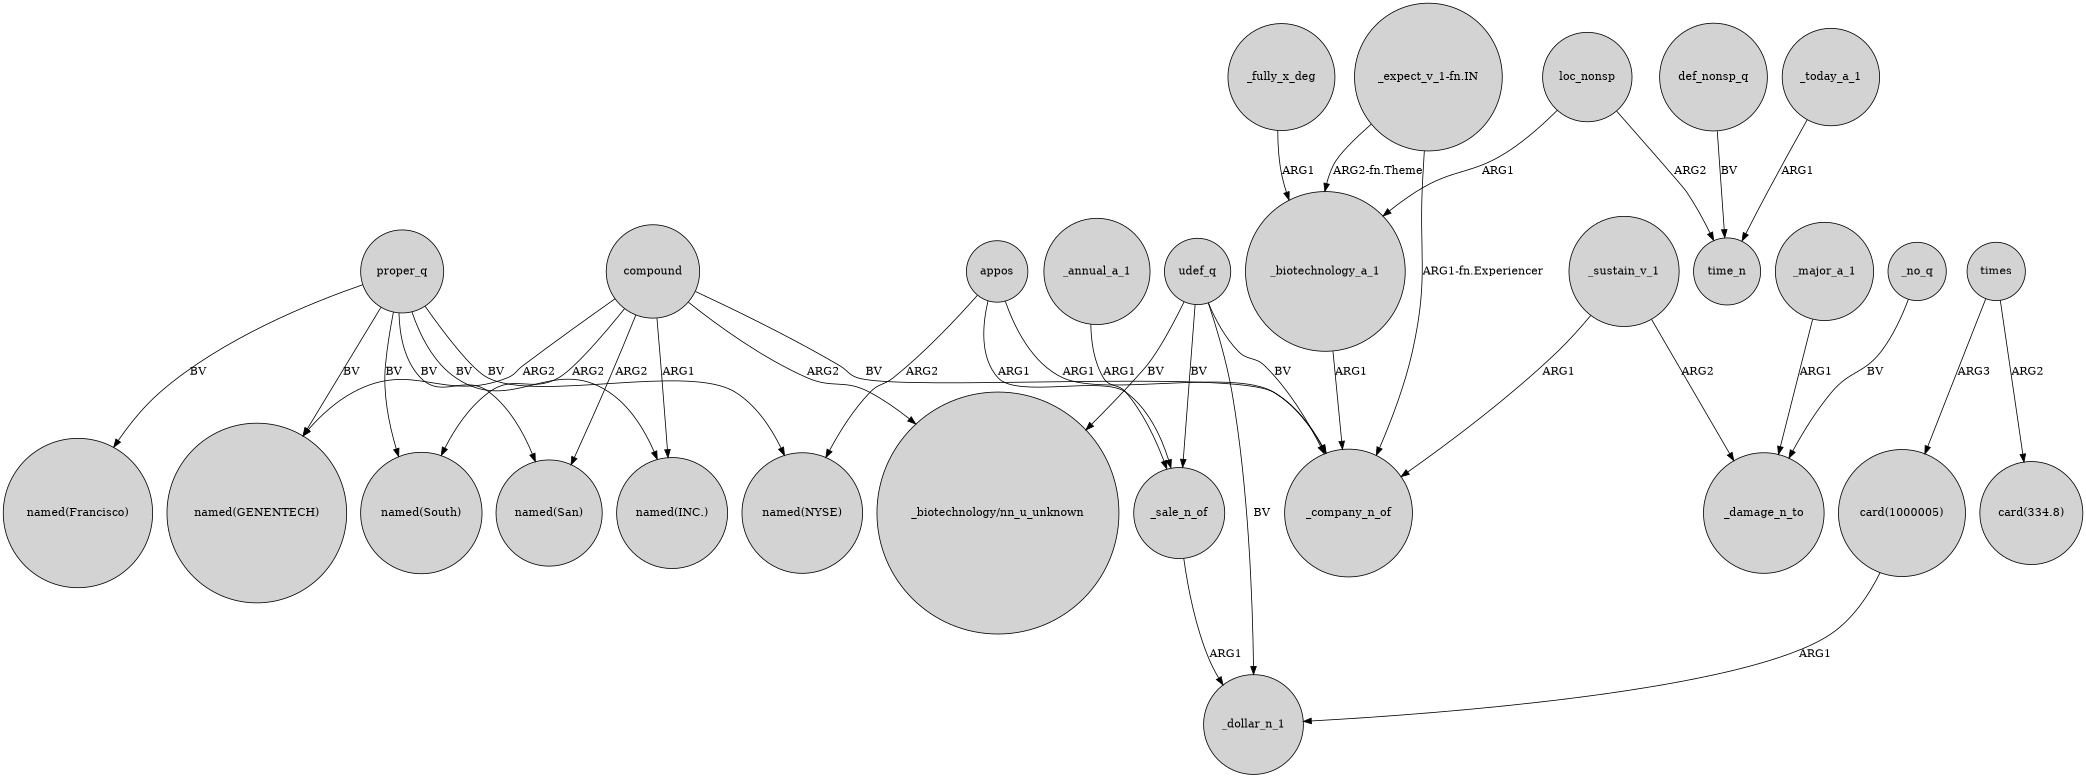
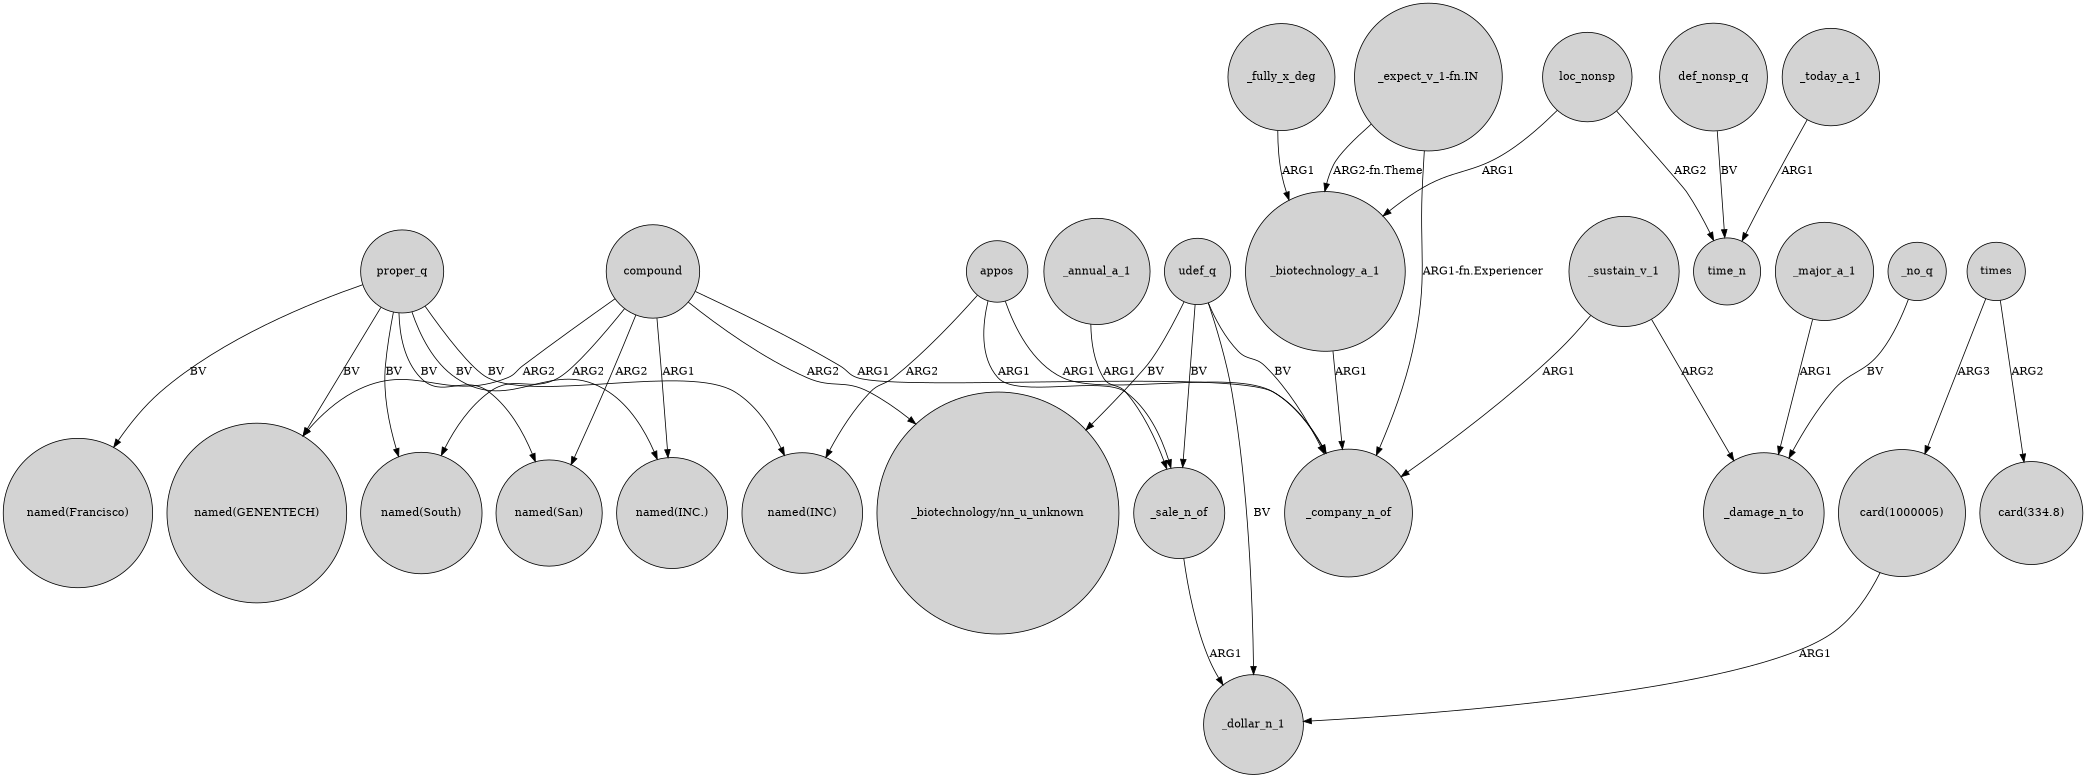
edge "compound" -> "_company_n_of": label "BV" -> "ARG1"
node "named(NYSE)": label "named(NYSE)" -> "named(INC)"
